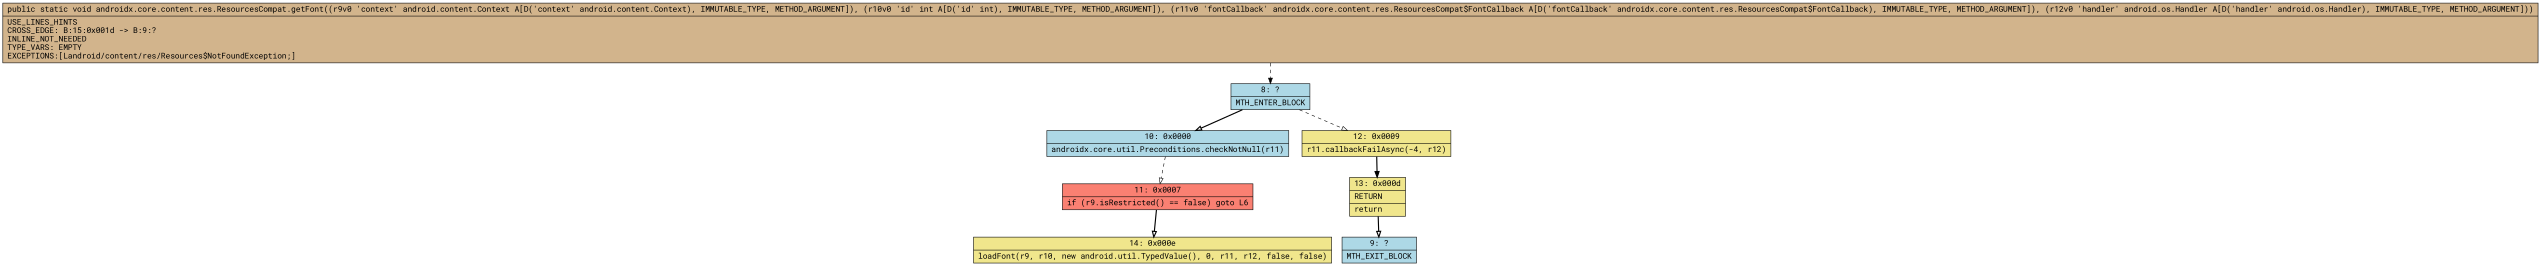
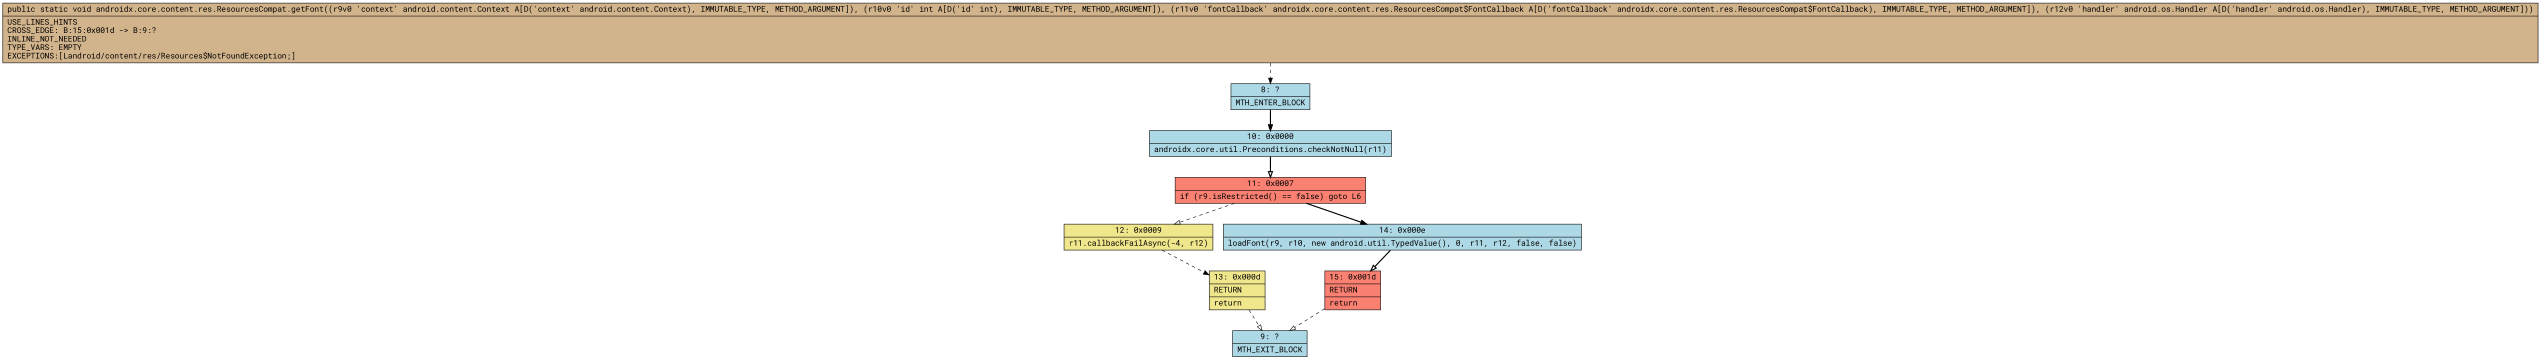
edge "8: ?" -> "10: 0x0000": arrowhead onormal -> normal
edge "8: ?" -> "12: 0x0009": now "11: 0x0007" -> "12: 0x0009"
edge "12: 0x0009" -> "13: 0x000d": style bold -> dashed
edge "10: 0x0000" -> "11: 0x0007": style dashed -> bold
edge "11: 0x0007" -> "14: 0x000e": arrowhead onormal -> normal
edge "13: 0x000d" -> "9: ?": style bold -> dashed
node "14: 0x000e": fillcolor khaki -> lightblue
node "15: 0x001d": added
